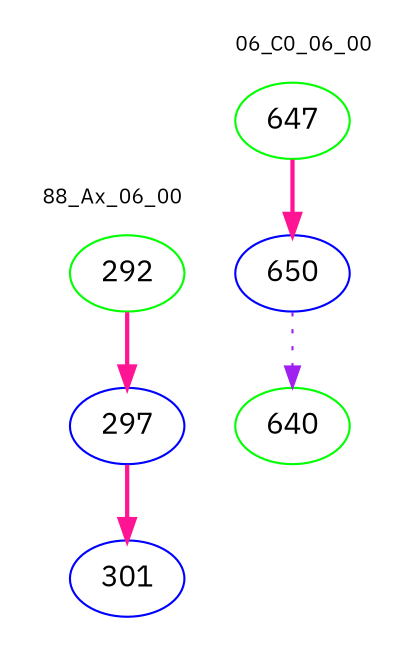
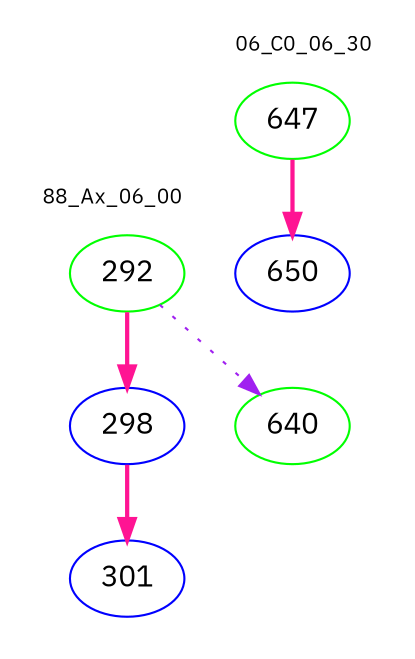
cluster "06_C0_06_00": label "06_C0_06_00" -> "06_C0_06_30"
edge "650" -> "640": now "292" -> "640"
node "297": label "297" -> "298"
